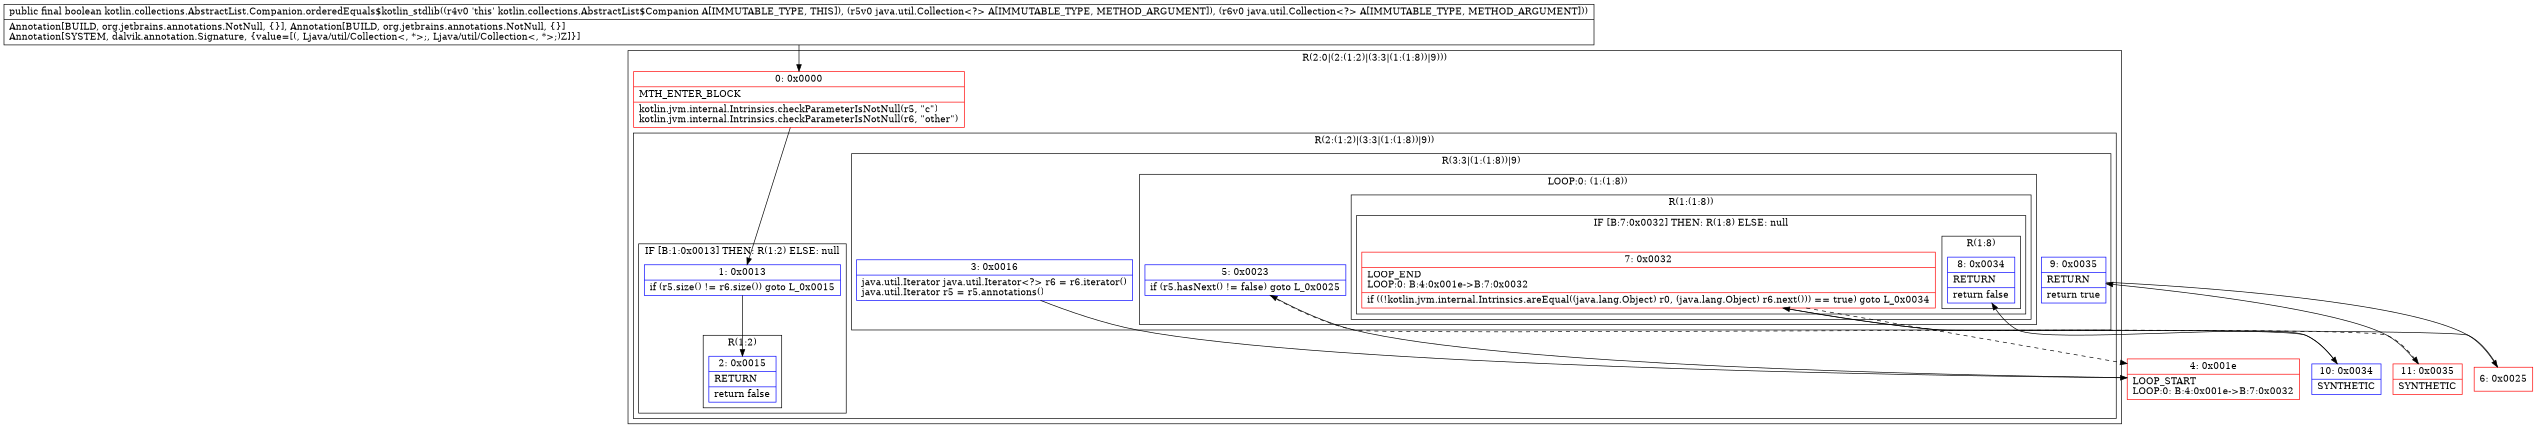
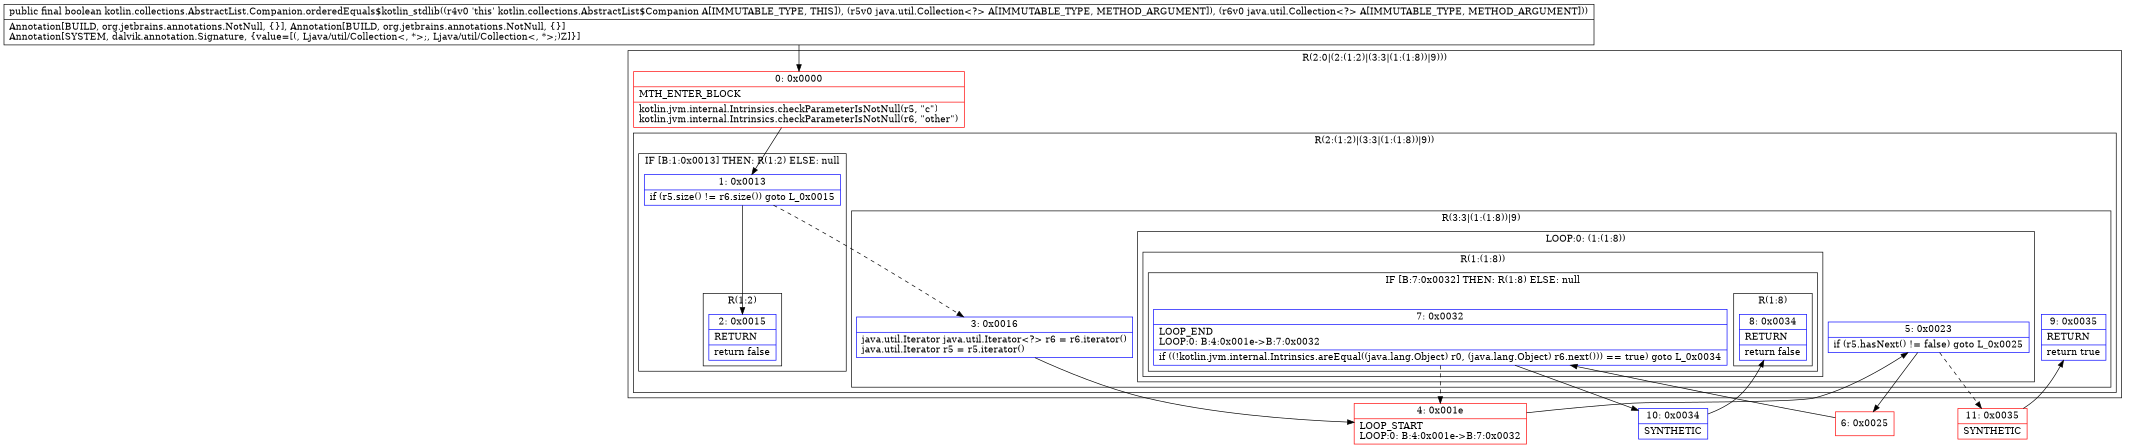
edge "1: 0x0013" -> "3: 0x0016": added
node "7: 0x0032": color red -> blue
node "3: 0x0016": text "java.util.Iterator r5 = r5.annotations()" -> "java.util.Iterator r5 = r5.iterator()"
edge "9: 0x0035" -> "6: 0x0025": now "5: 0x0023" -> "6: 0x0025"
